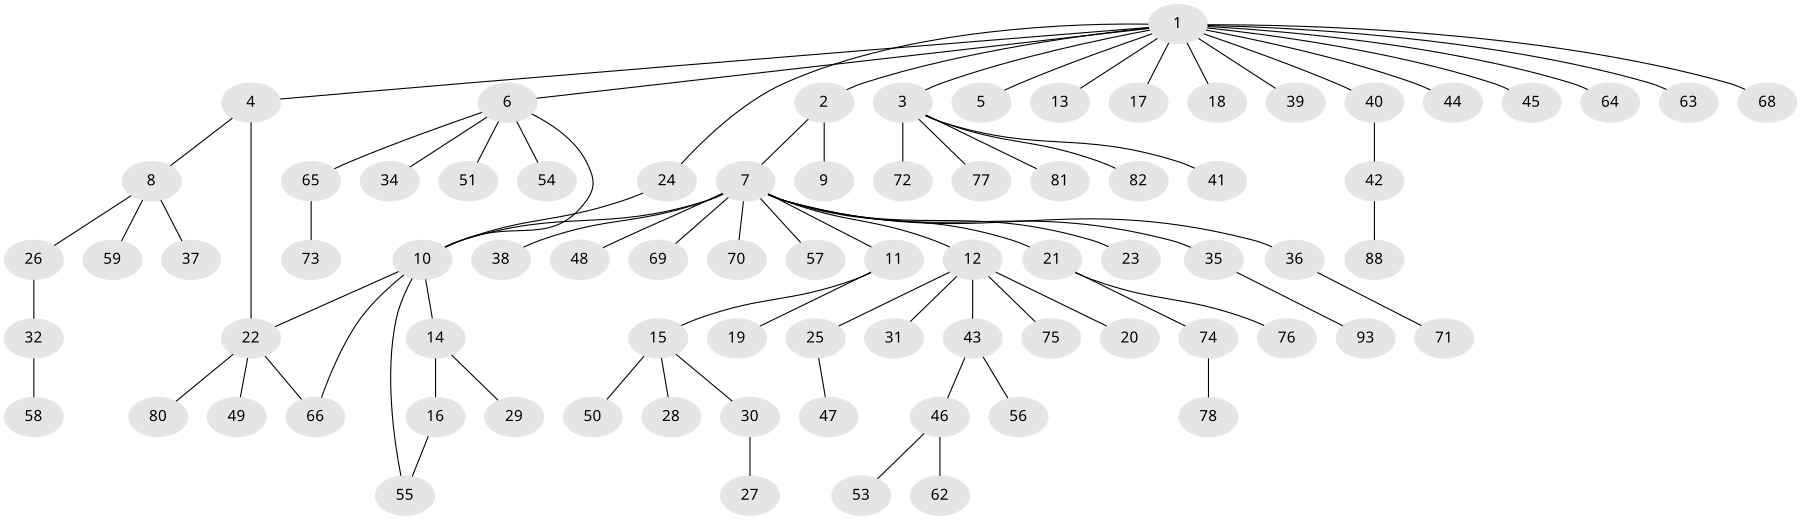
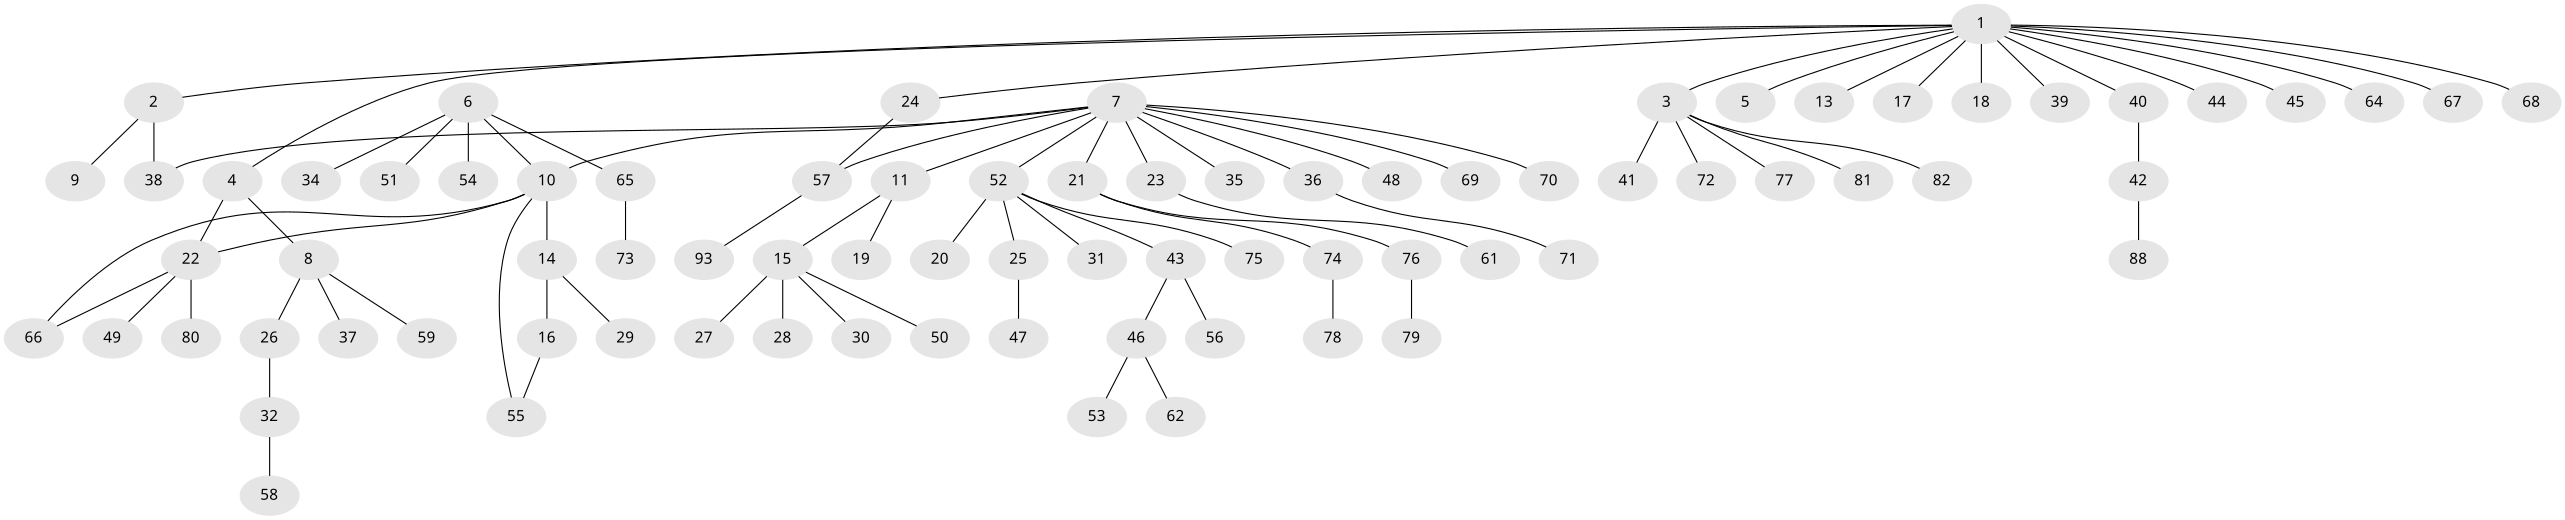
edge "1" -- "6": removed
node "63": label "63" -> "67"
edge "2" -- "7": now "2" -- "38"
edge "24" -- "10": now "24" -- "57"
node "12": label "12" -> "52"
node "61": added
edge "35" -- "93": now "57" -- "93"
node "79": added
edge "30" -- "27": now "15" -- "27"
